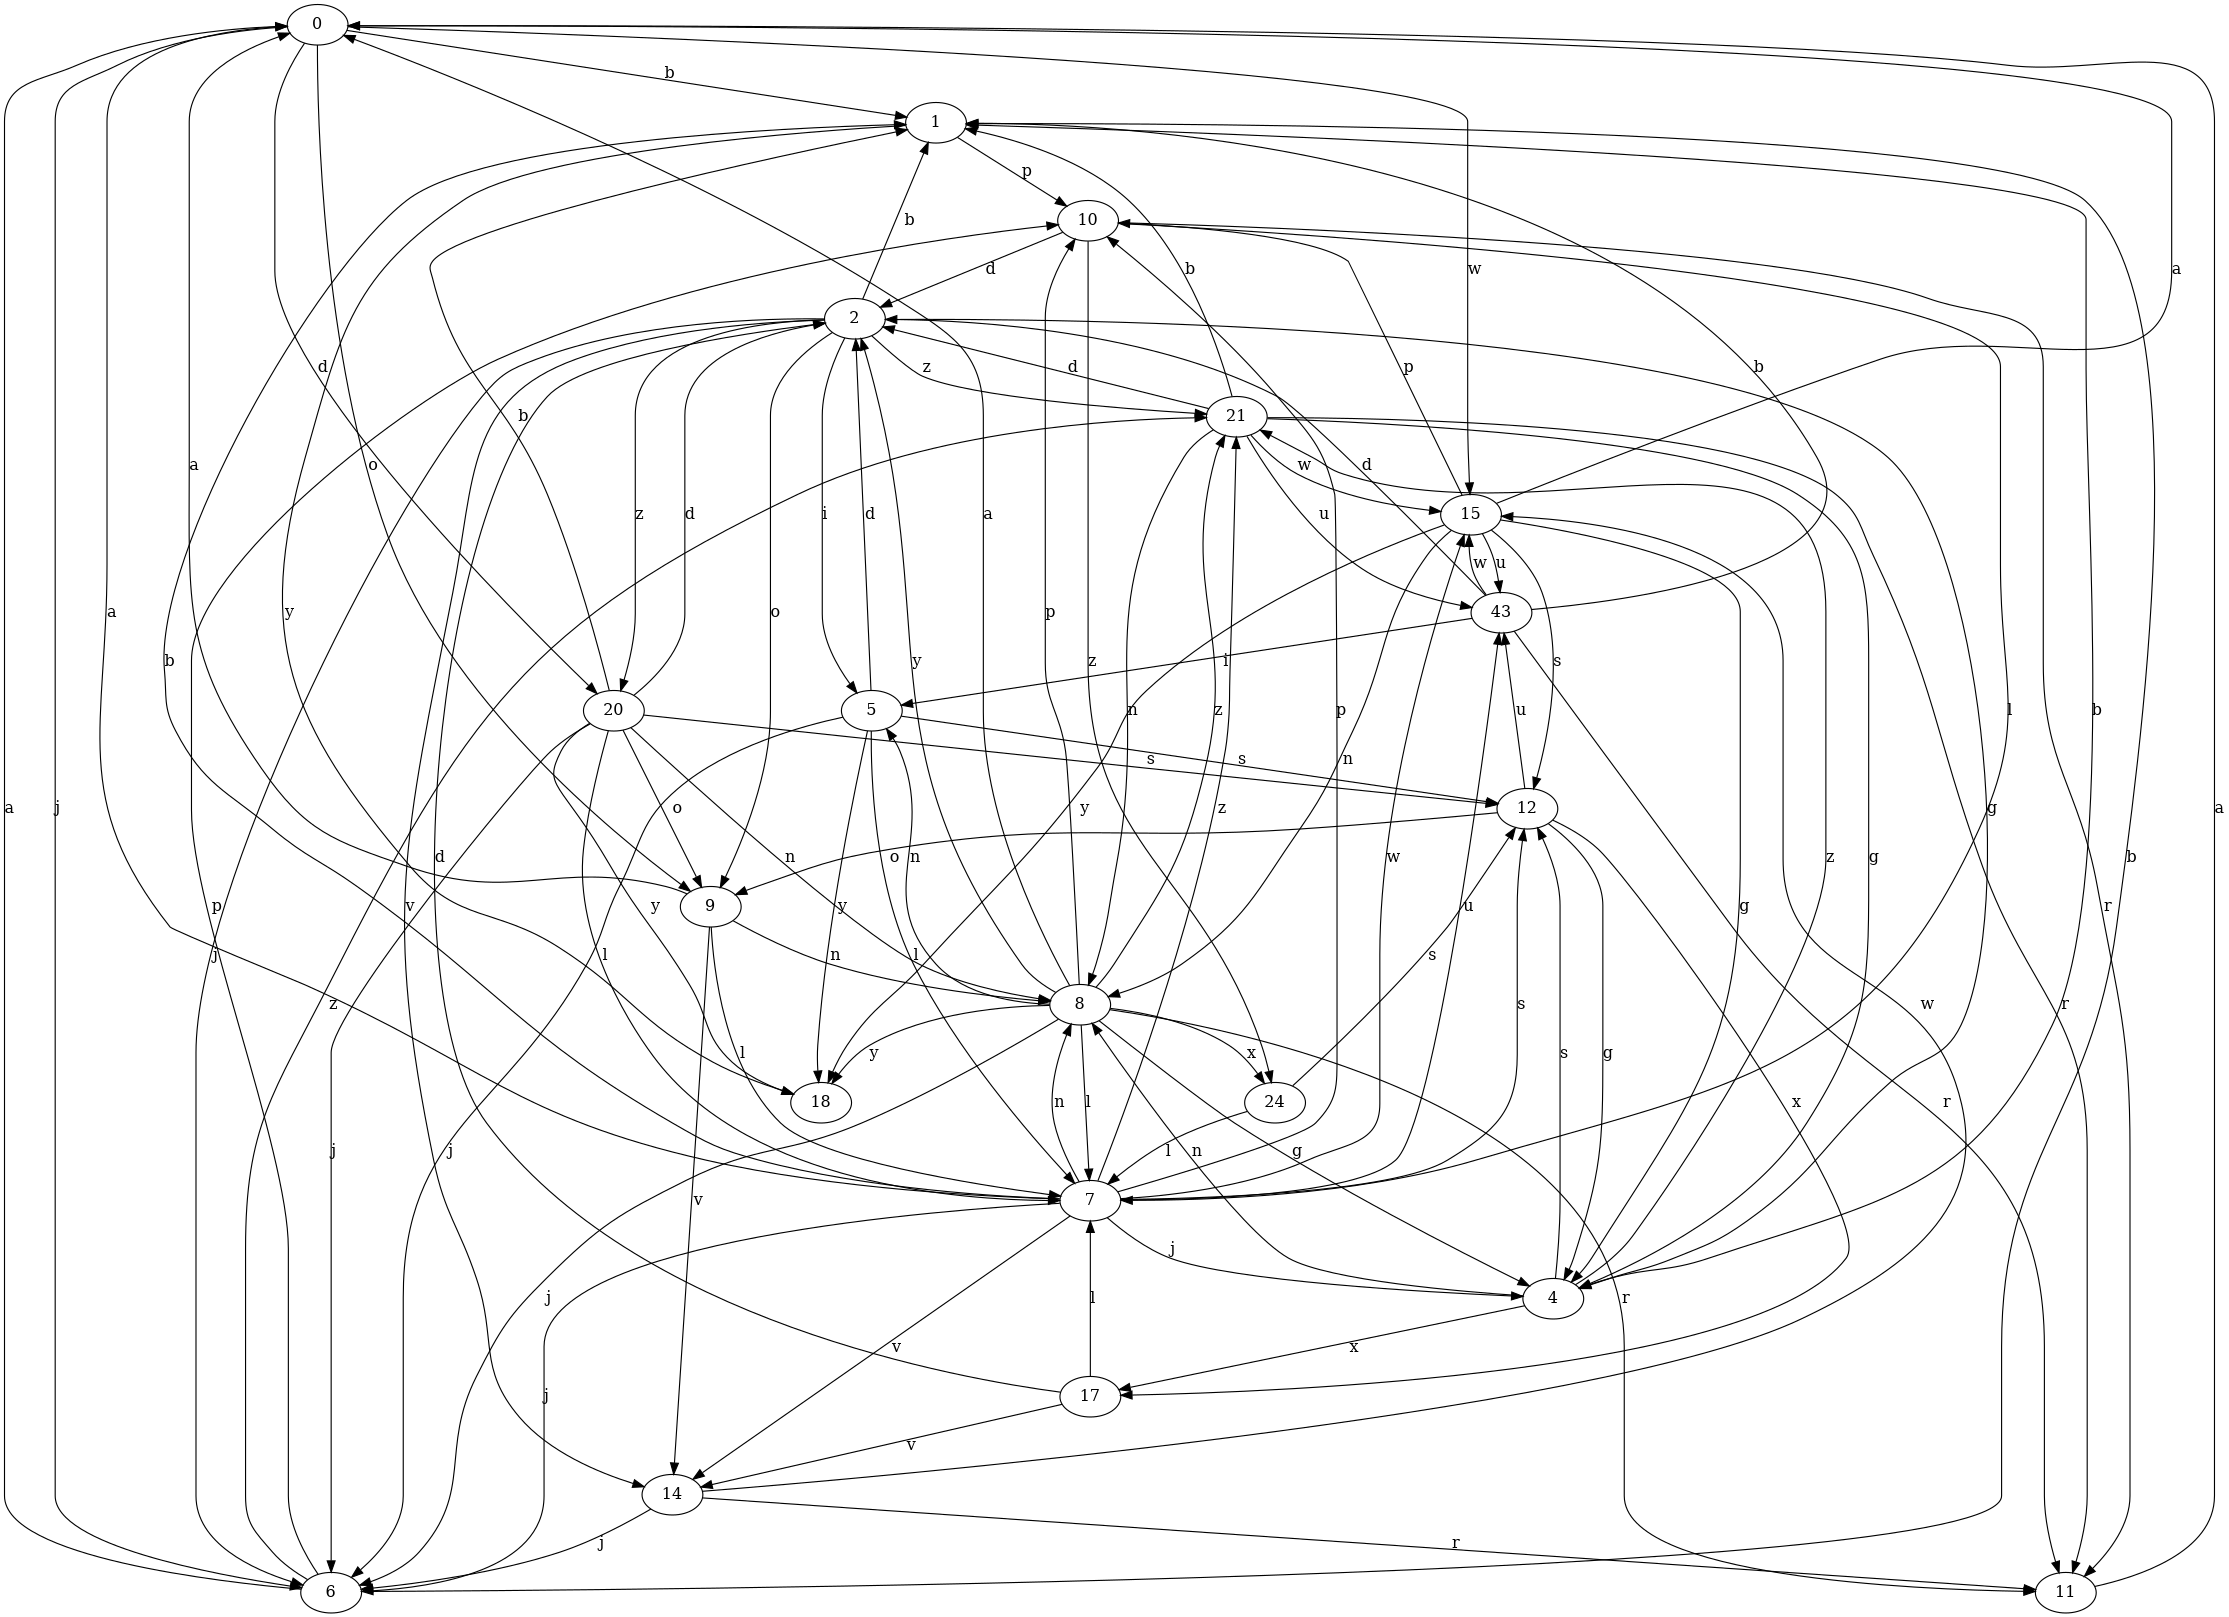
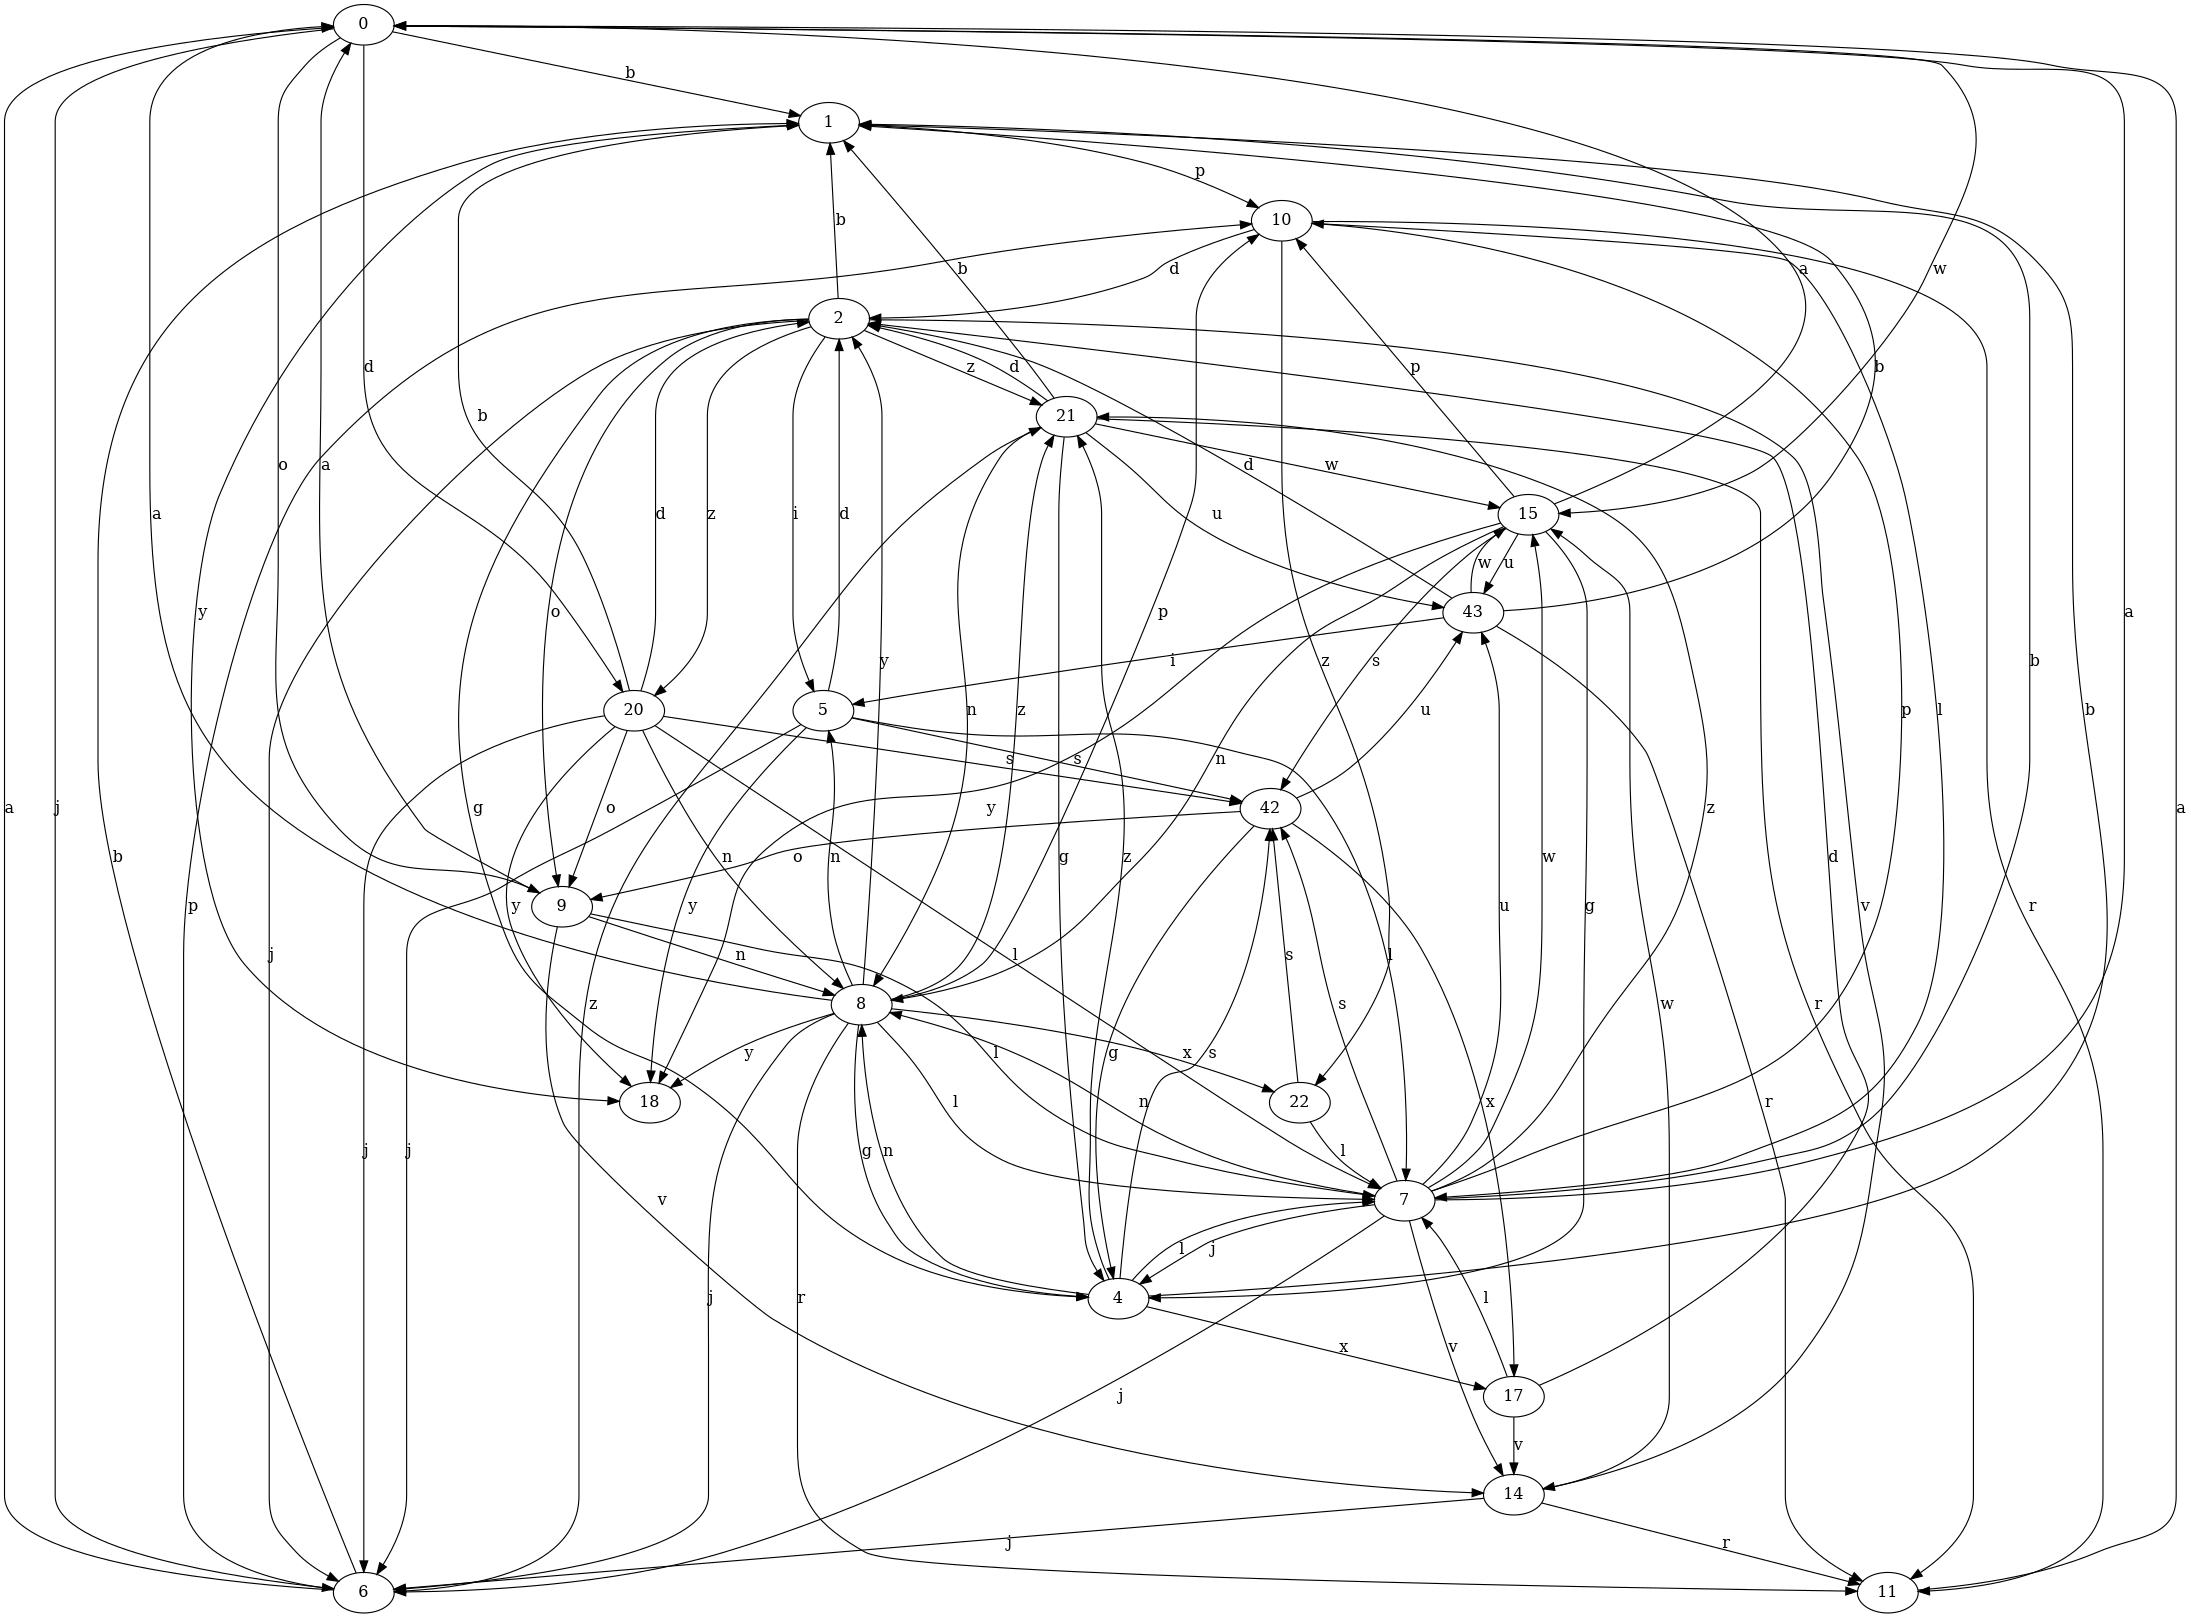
node "12": label "12" -> "42"
node "24": label "24" -> "22"
edge "4" -> "7": added, label "l"
